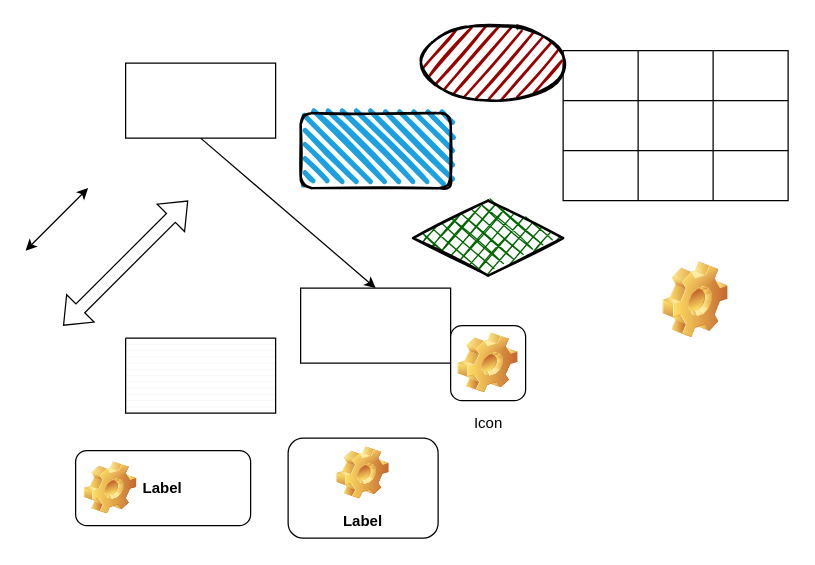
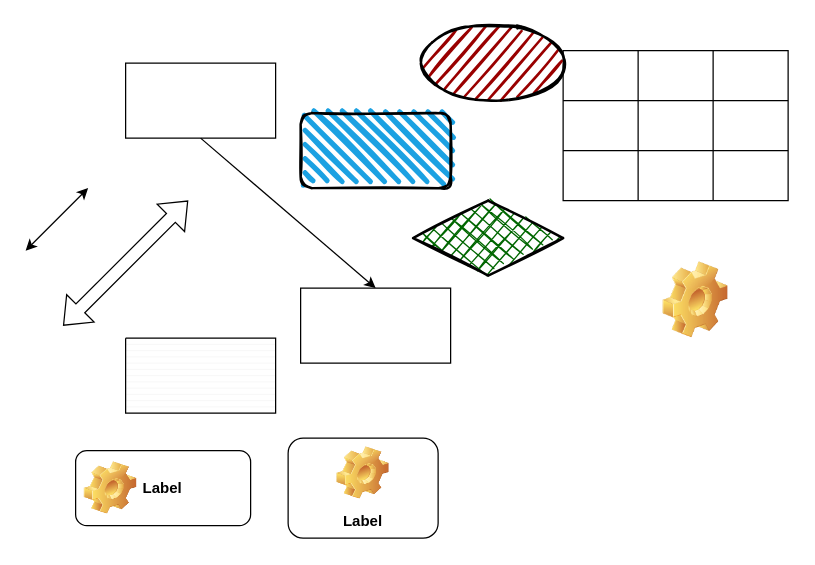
node "Icon": removed
